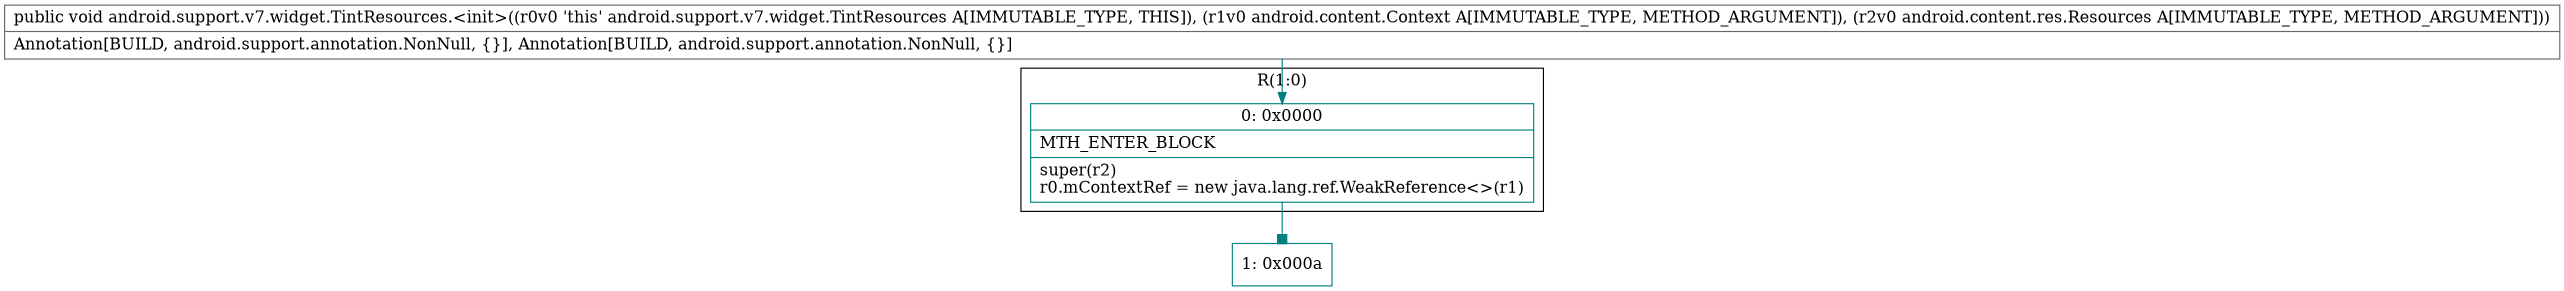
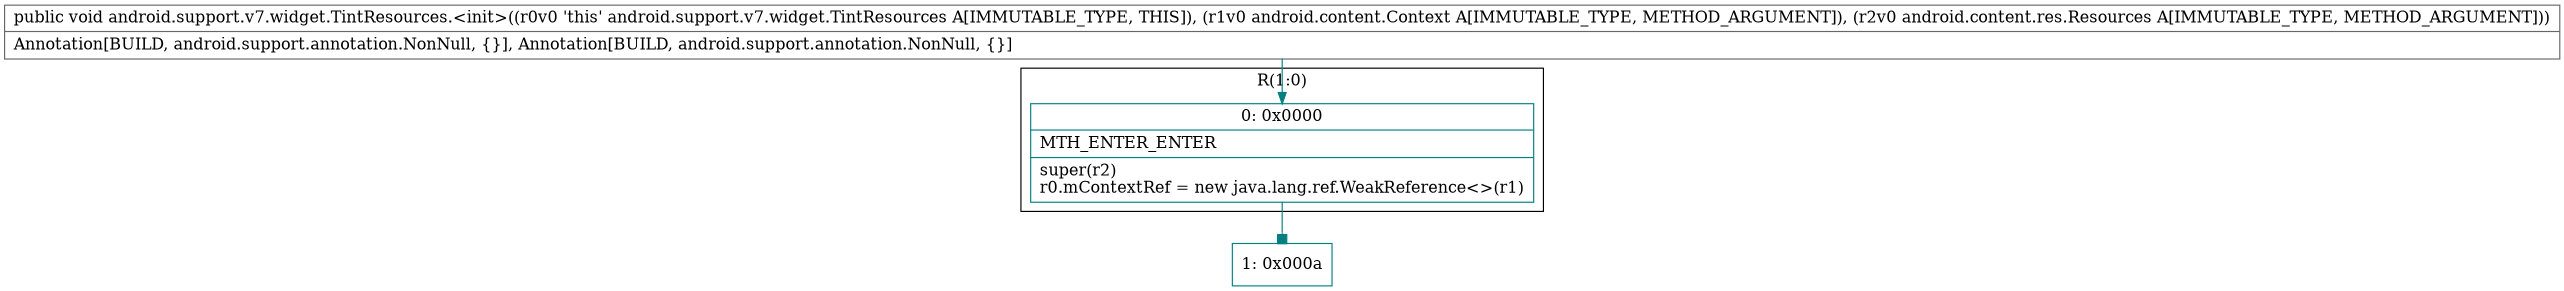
node "0: 0x0000": text "MTH_ENTER_BLOCK" -> "MTH_ENTER_ENTER"
